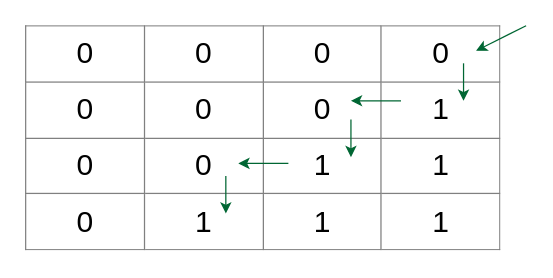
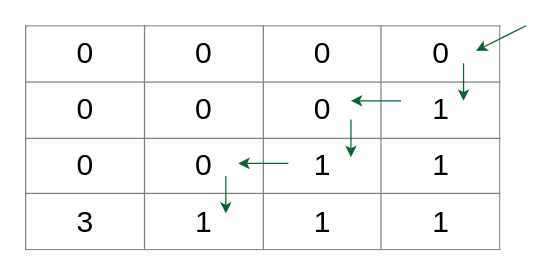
node "0 0 0 0 0 0 0 1 0 0 1 1 0 1 1 1": label "0 0 0 0 0 0 0 1 0 0 1 1 0 1 1 1" -> "0 0 0 0 0 0 0 1 0 0 1 1 3 1 1 1"
